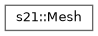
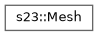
node "s21::Mesh": label "s21::Mesh" -> "s23::Mesh"
